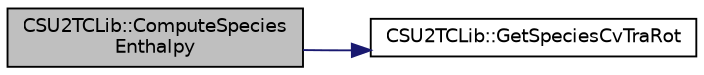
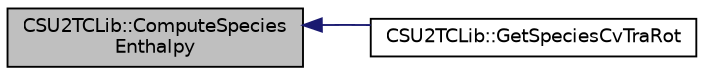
edge "CSU2TCLib::ComputeSpecies Enthalpy" -> "CSU2TCLib::GetSpeciesCvTraRot": reversed
